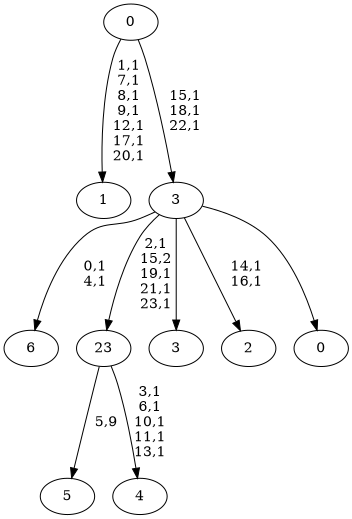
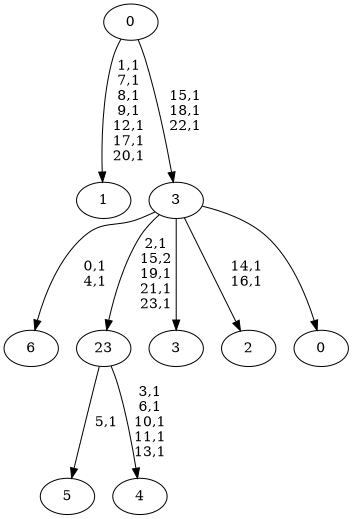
edge "23" -> "5": label "5,9" -> "5,1"
